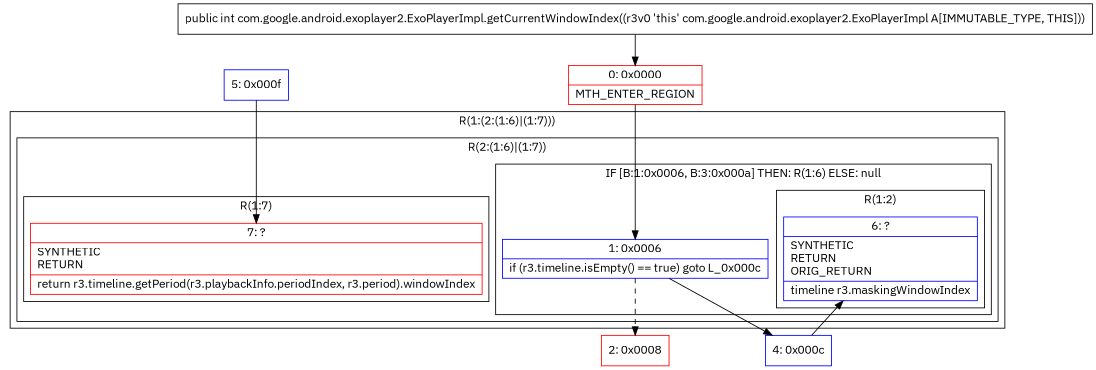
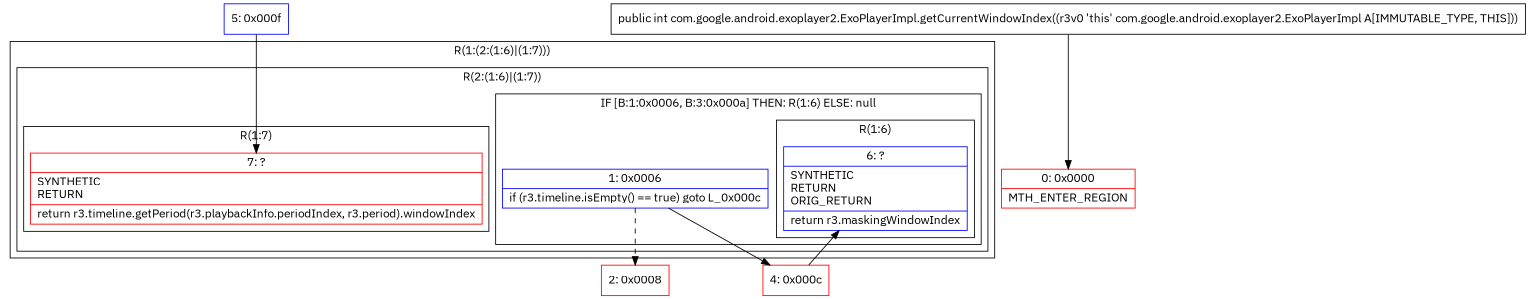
edge "0: 0x0000" -> "1: 0x0006": removed
cluster "R(1:2)": label "R(1:2)" -> "R(1:6)"
node "6: ?": text "timeline r3.maskingWindowIndex" -> "return r3.maskingWindowIndex"
node "4: 0x000c": color blue -> red
